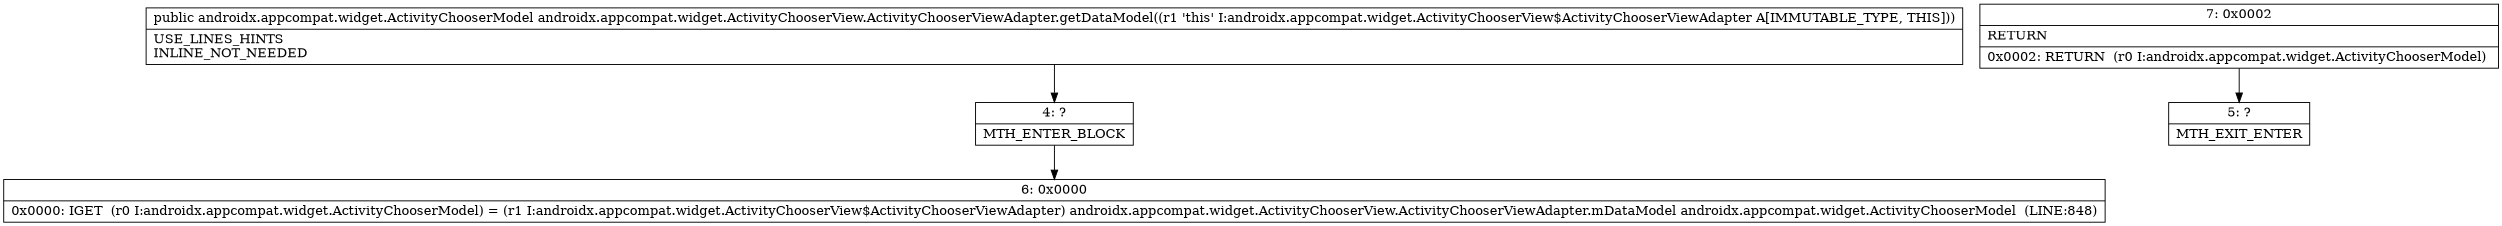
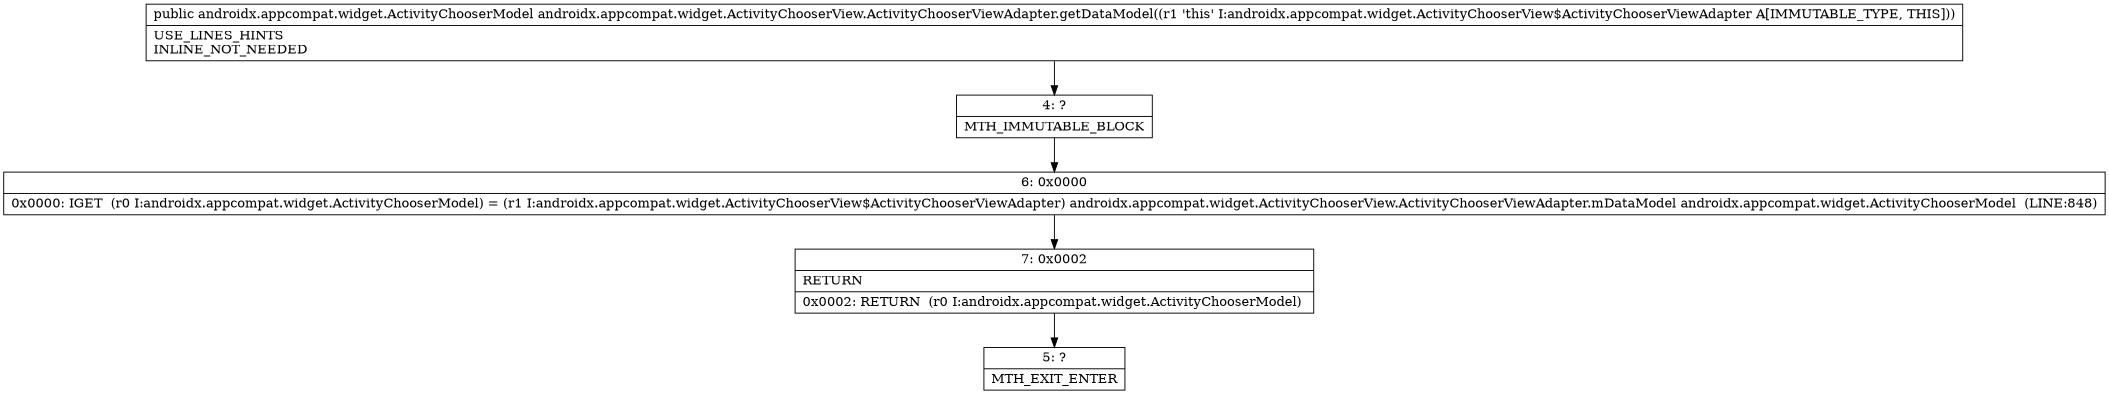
node "4: ?": text "MTH_ENTER_BLOCK" -> "MTH_IMMUTABLE_BLOCK"
edge "6: 0x0000" -> "7: 0x0002": added
